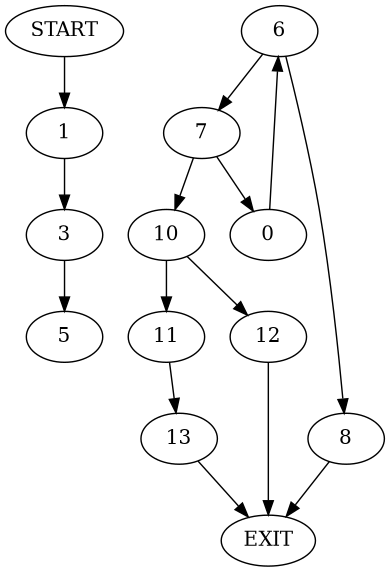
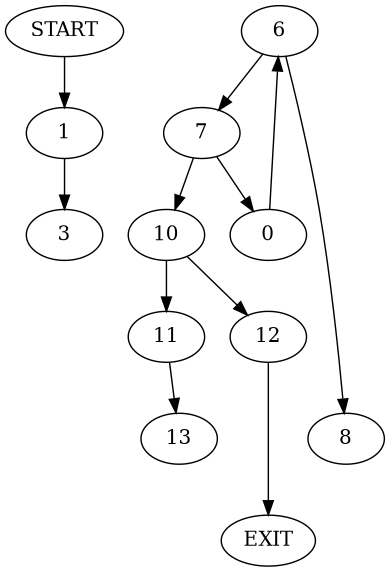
node "5": removed
edge "8" -> "EXIT": removed
edge "13" -> "EXIT": removed
